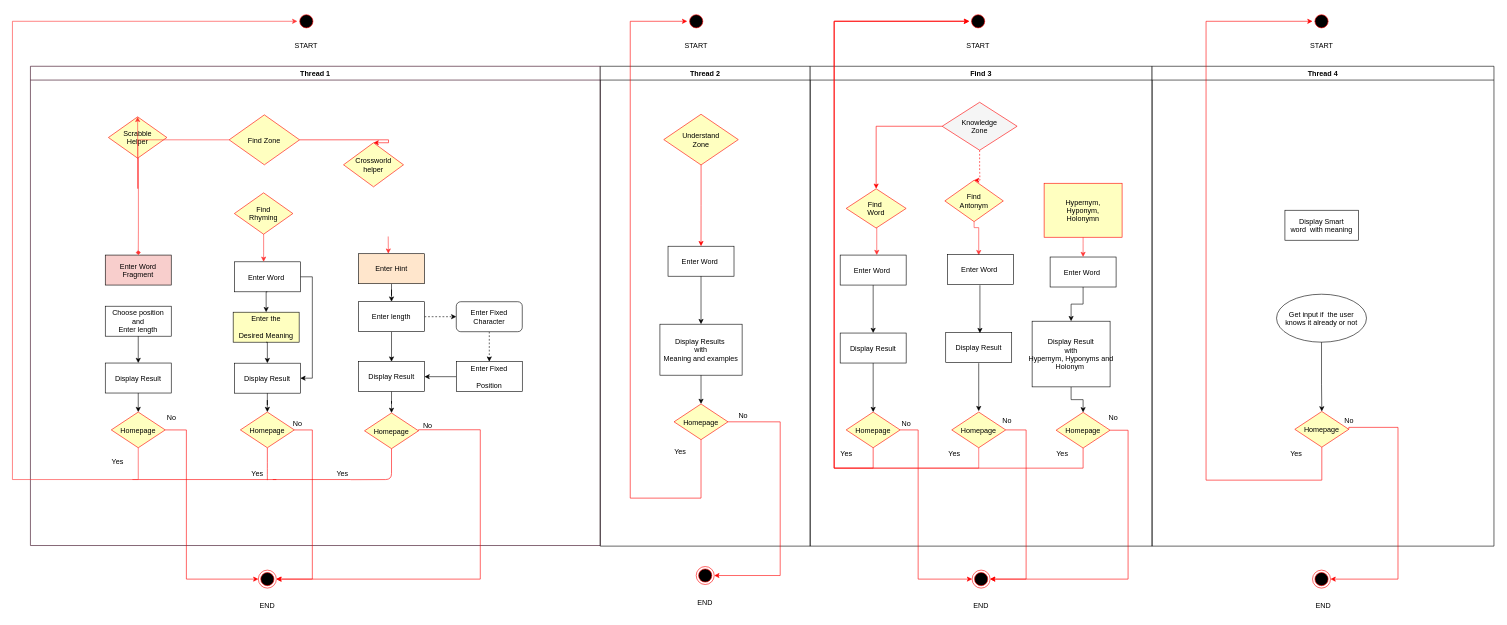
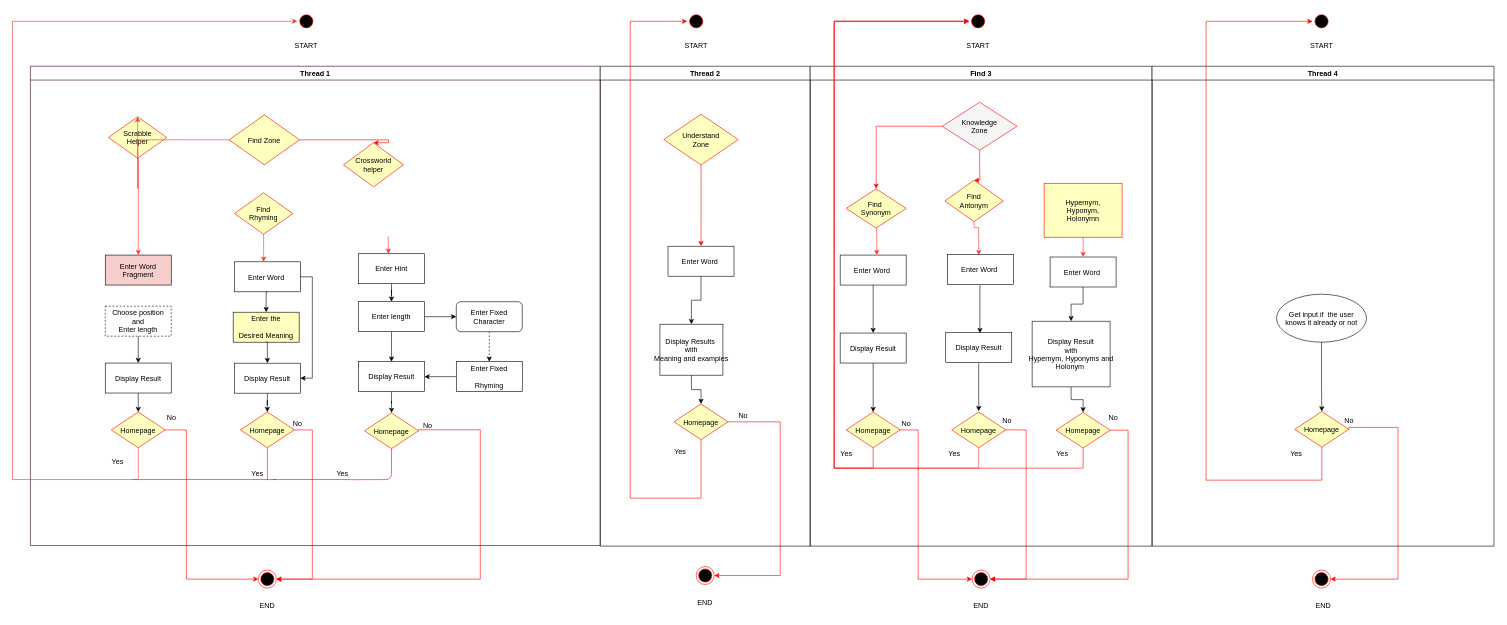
edge "Knowledge Zone" -> "Find Antonym": style dashed -> solid
node "Find Word": label "Find Word" -> "Find Synonym"
node "Display Smart word with meaning": removed
edge "Scrabble Helper" -> "Enter Word Fragment": arrowhead diamond -> classic
node "Enter Hint": fillcolor #ffe6cc -> #ffffff
edge "Enter length" -> "Enter Fixed Character": style dashed -> solid
node "Choose position and Enter length": style solid -> dashed
node "Display Results with Meaning and examples": size 82x51 -> 63x51
node "Enter Fixed Position": label "Enter Fixed Position" -> "Enter Fixed Rhyming"
